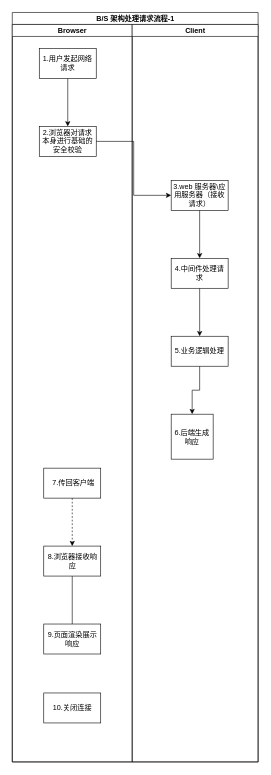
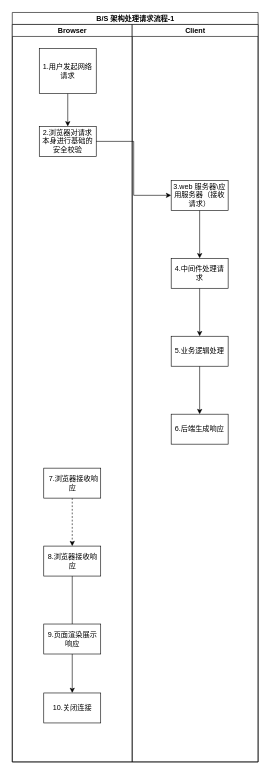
node "1.用户发起网络请求": size 57x30 -> 57x45
node "6.后端生成响应": size 42x45 -> 57x30
node "7.传回客户端": label "7.传回客户端" -> "7.浏览器接收响应"
edge "9.页面渲染展示响应" -> "10.关闭连接": added
